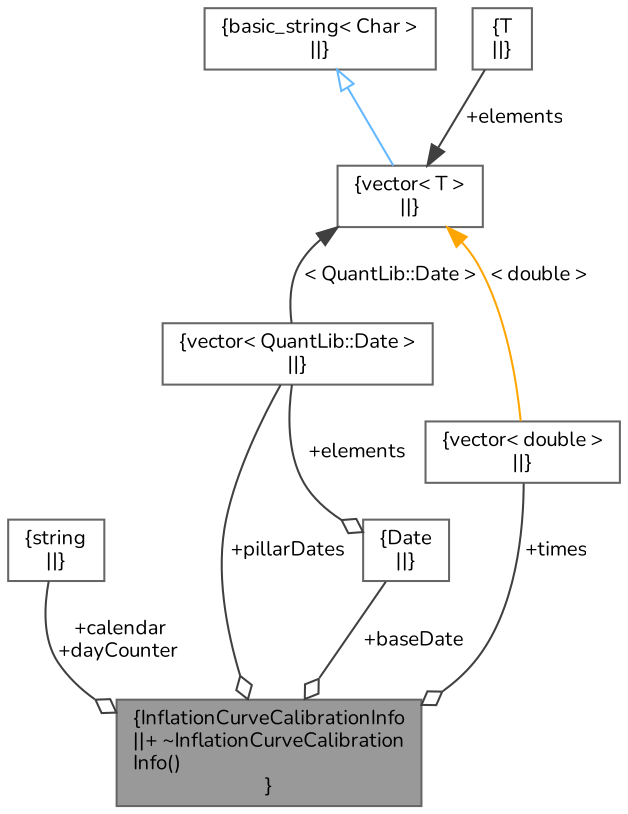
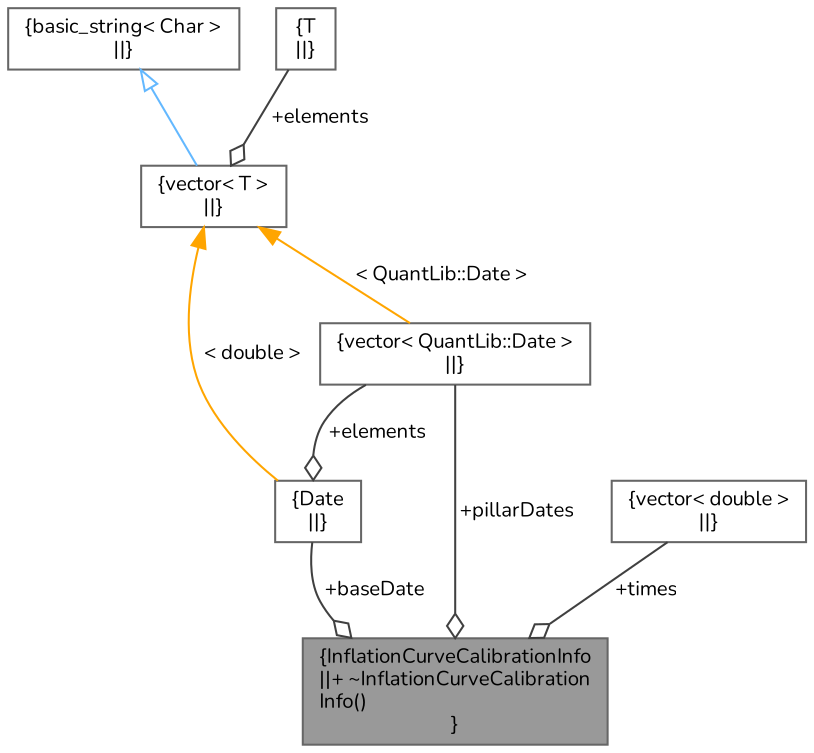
edge "{T ||}" -> "{vector< T > ||}": arrowhead normal -> odiamond
edge "{vector< QuantLib::Date > ||}" -> "{vector< T > ||}": color grey25 -> orange
edge "{vector< double > ||}" -> "{vector< T > ||}": now "{Date ||}" -> "{vector< T > ||}"
node "{string ||}": removed
